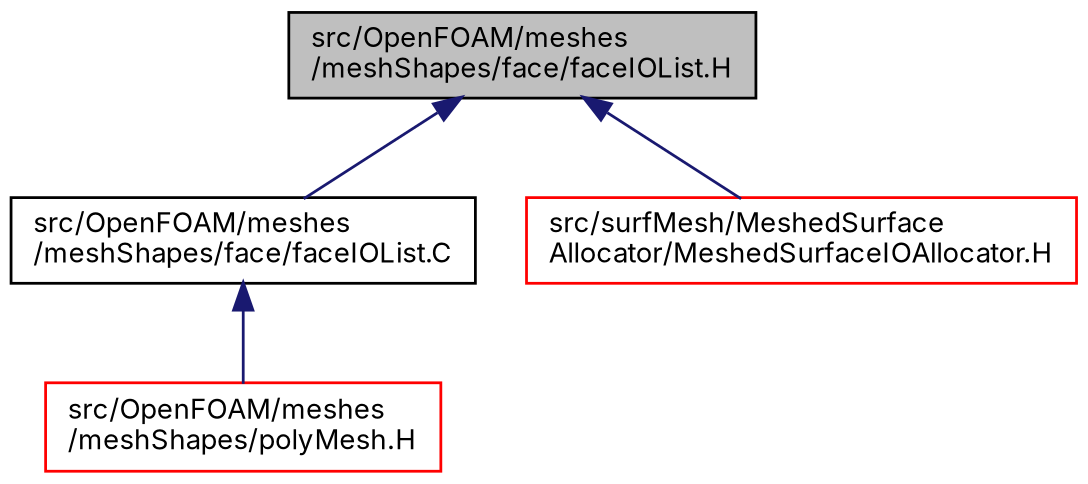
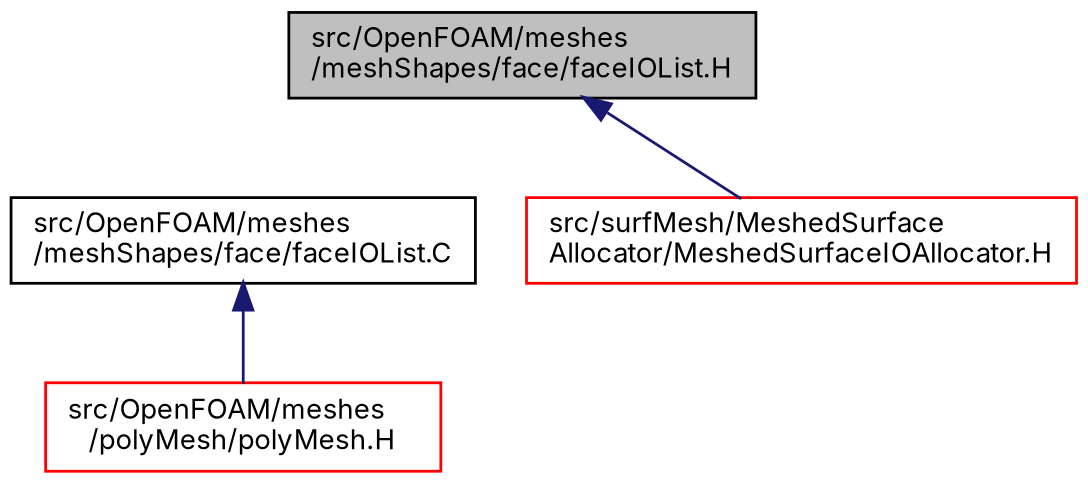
edge "src/OpenFOAM/meshes /meshShapes/face/faceIOList.C" -> "src/OpenFOAM/meshes /meshShapes/face/faceIOList.H": removed
node "src/OpenFOAM/meshes /meshShapes/polyMesh.H": label "src/OpenFOAM/meshes /meshShapes/polyMesh.H" -> "src/OpenFOAM/meshes /polyMesh/polyMesh.H"
